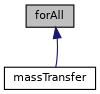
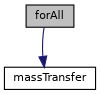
edge "massTransfer" -> "forAll": reversed
